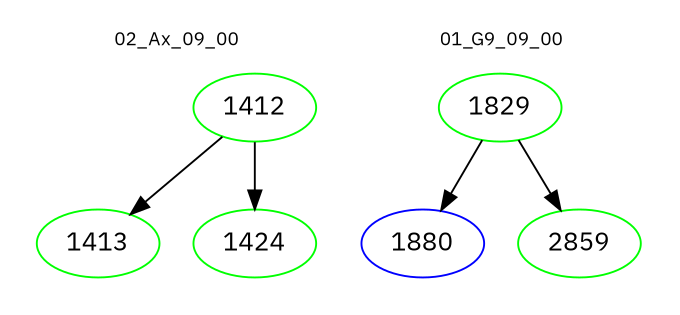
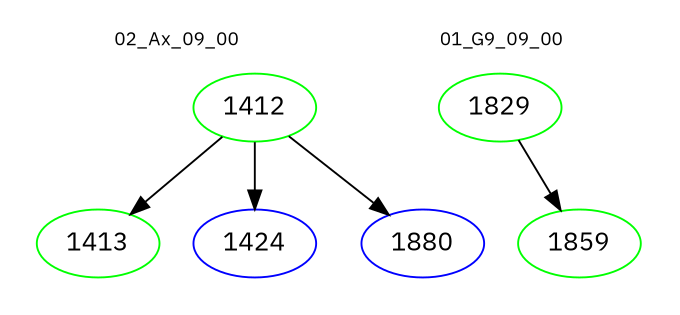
edge "1829" -> "1880": now "1412" -> "1880"
node "1424": color green -> blue
node "2859": label "2859" -> "1859"
